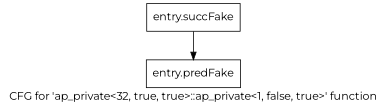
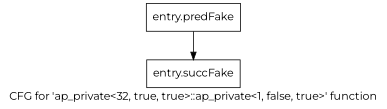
edge "entry.succFake" -> "entry.predFake": reversed
